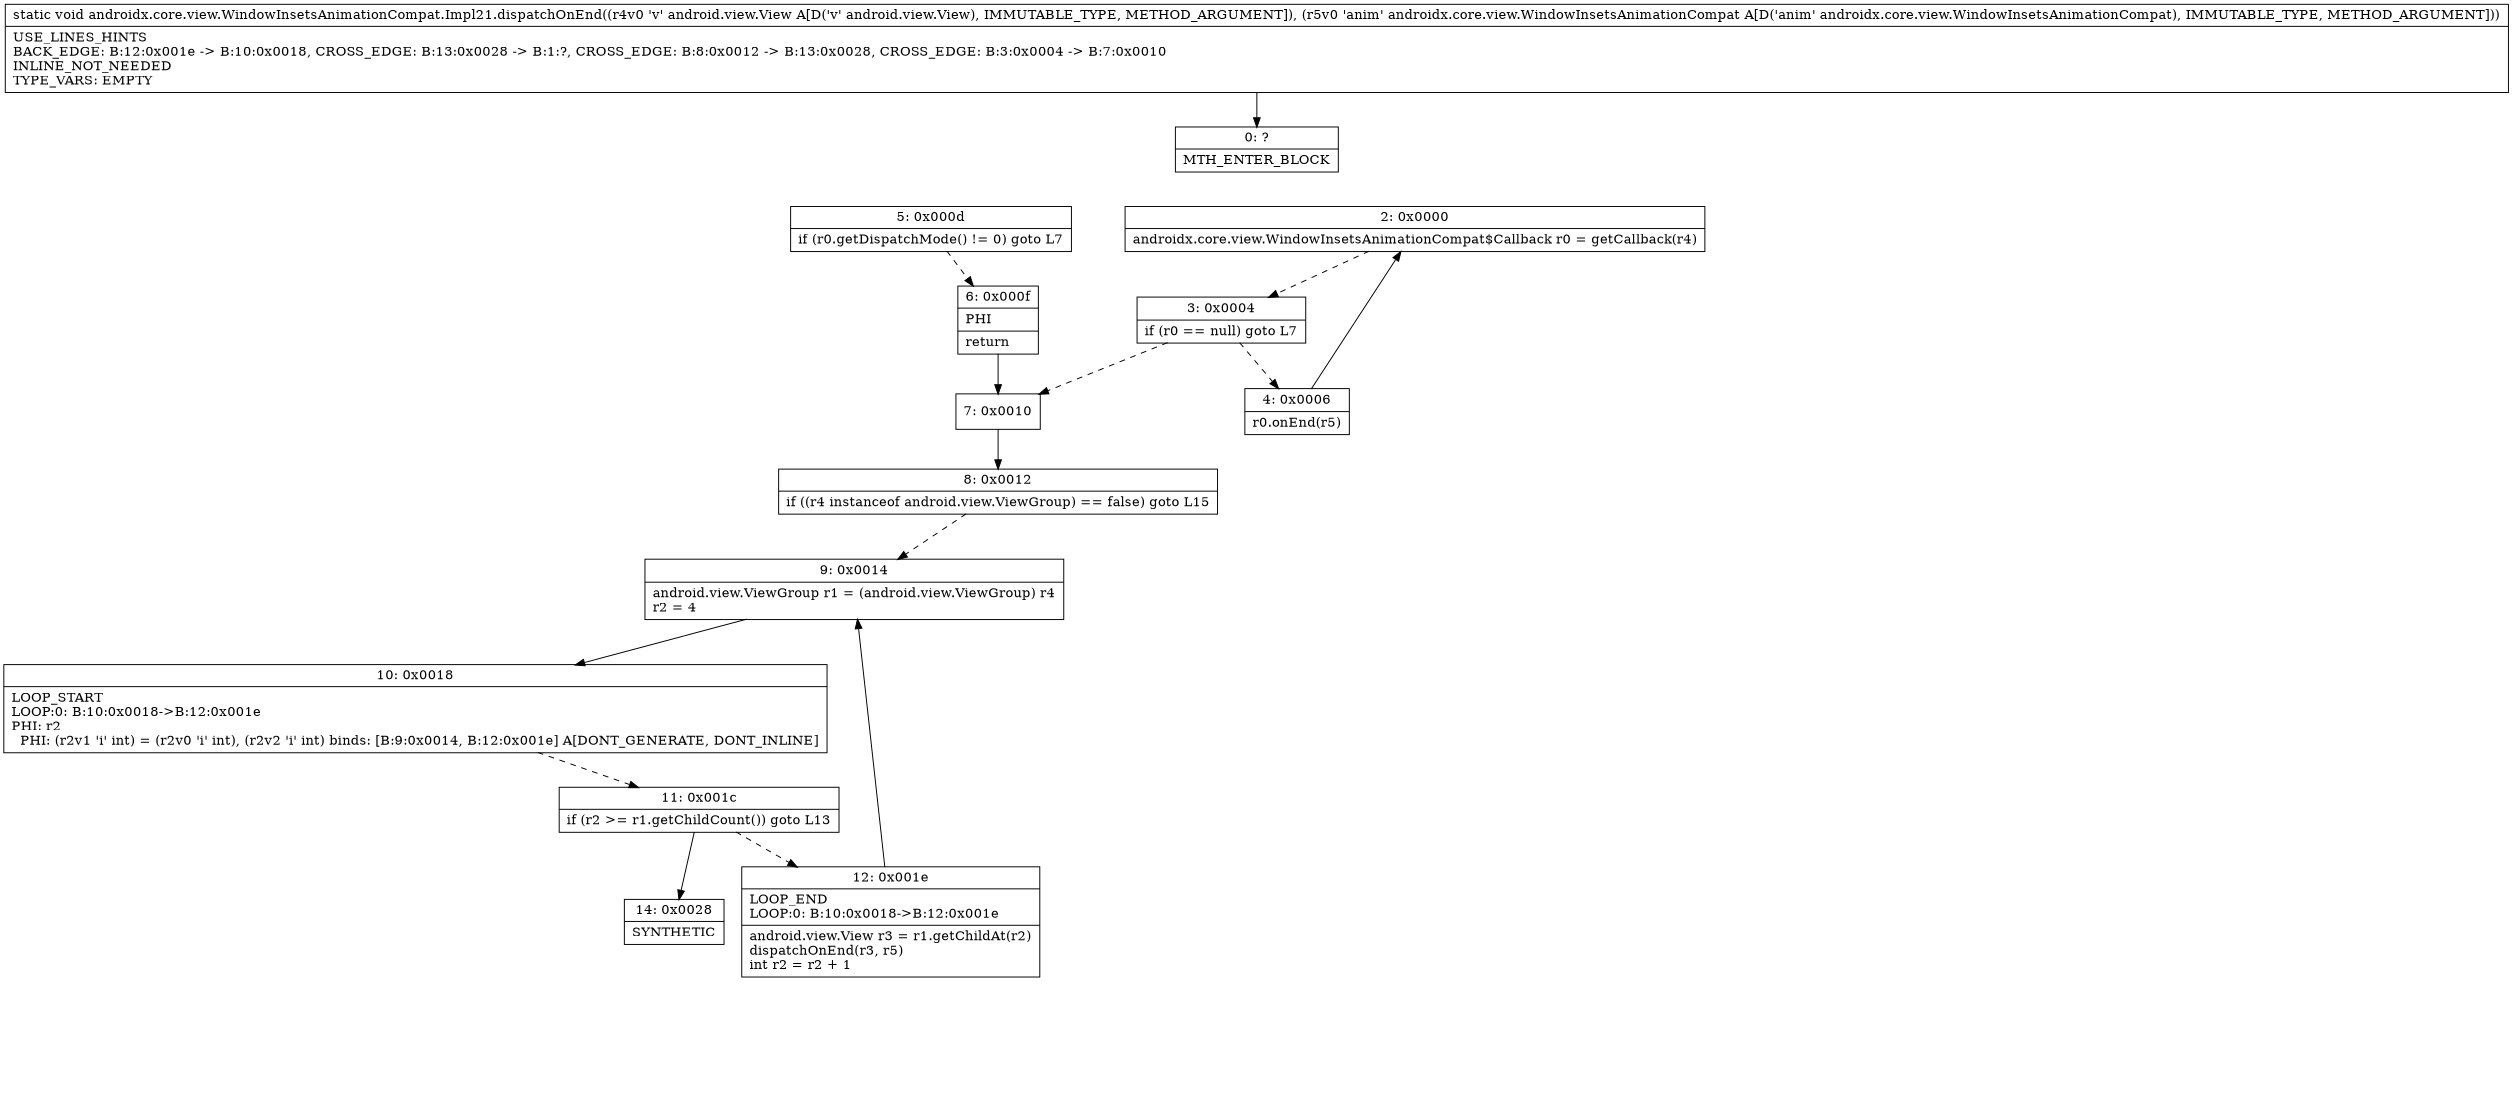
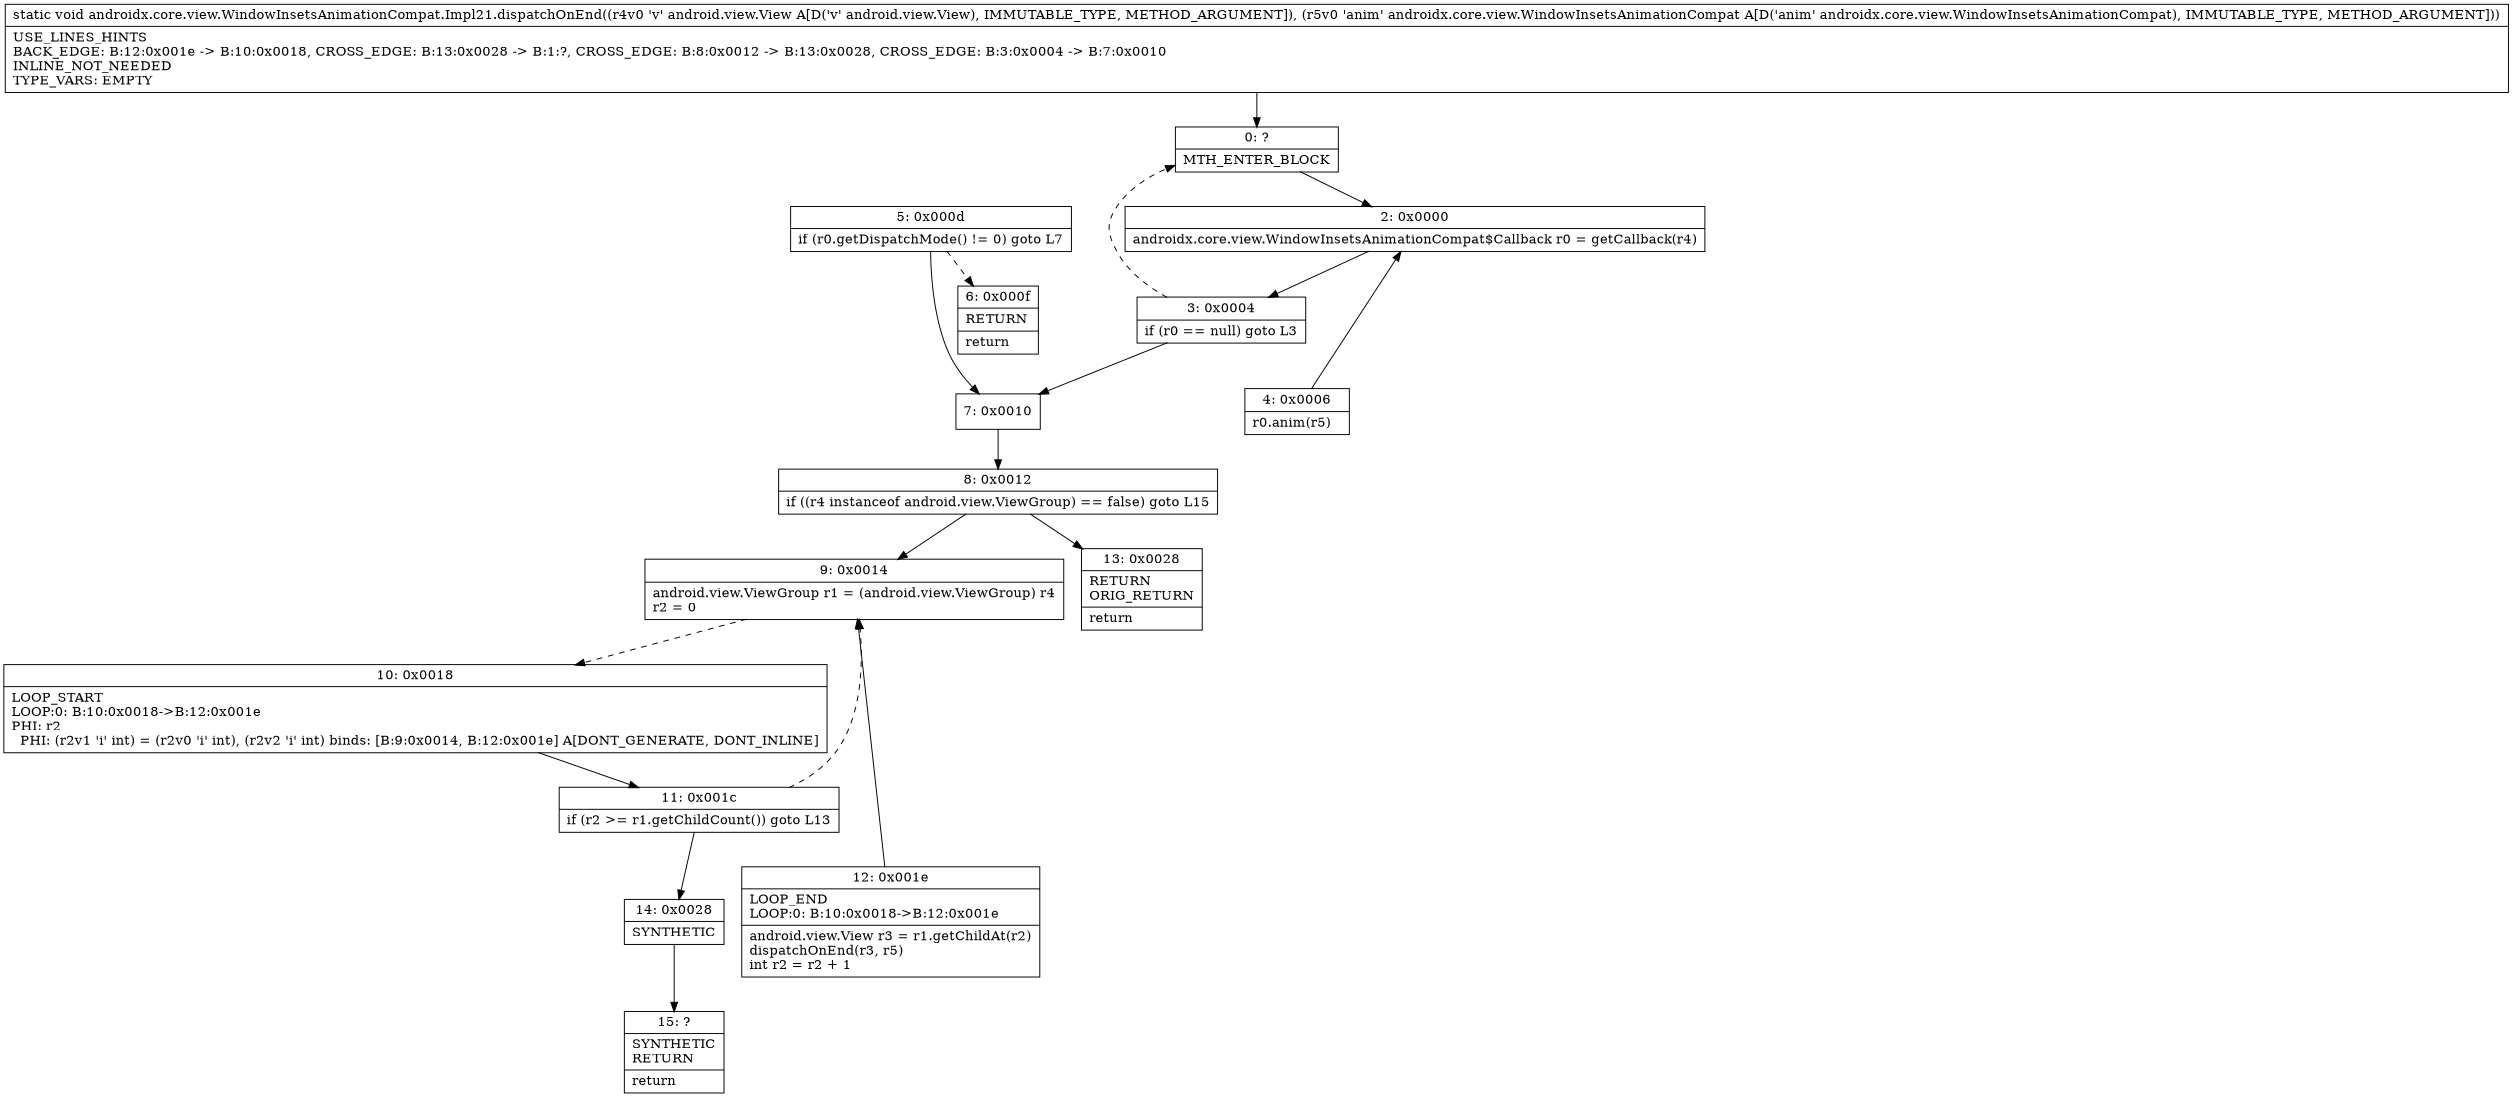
edge "0: ?" -> "2: 0x0000": added
edge "2: 0x0000" -> "3: 0x0004": style dashed -> solid
node "6: 0x000f": text "PHI" -> "RETURN"
node "3: 0x0004": text "if (r0 == null) goto L7" -> "if (r0 == null) goto L3"
edge "3: 0x0004" -> "4: 0x0006": now "3: 0x0004" -> "0: ?"
edge "3: 0x0004" -> "7: 0x0010": style dashed -> solid
edge "6: 0x000f" -> "7: 0x0010": now "5: 0x000d" -> "7: 0x0010"
node "4: 0x0006": text "r0.onEnd(r5)" -> "r0.anim(r5)"
edge "8: 0x0012" -> "9: 0x0014": style dashed -> solid
node "13: 0x0028": added
node "9: 0x0014": text "r2 = 4" -> "r2 = 0"
edge "9: 0x0014" -> "10: 0x0018": style solid -> dashed
edge "10: 0x0018" -> "11: 0x001c": style dashed -> solid
edge "11: 0x001c" -> "12: 0x001e": now "11: 0x001c" -> "9: 0x0014"
node "15: ?": added
